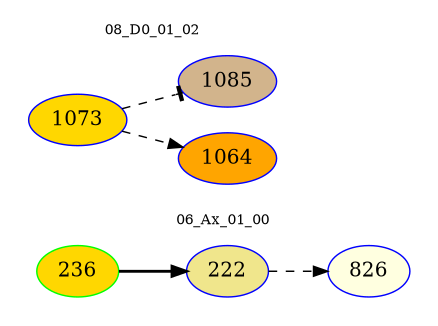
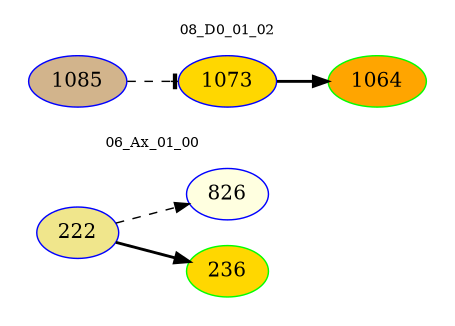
edge "1073" -> "1085": reversed
edge "1073" -> "1064": style dashed -> bold
node "1064": color blue -> green
edge "236" -> "222": reversed
